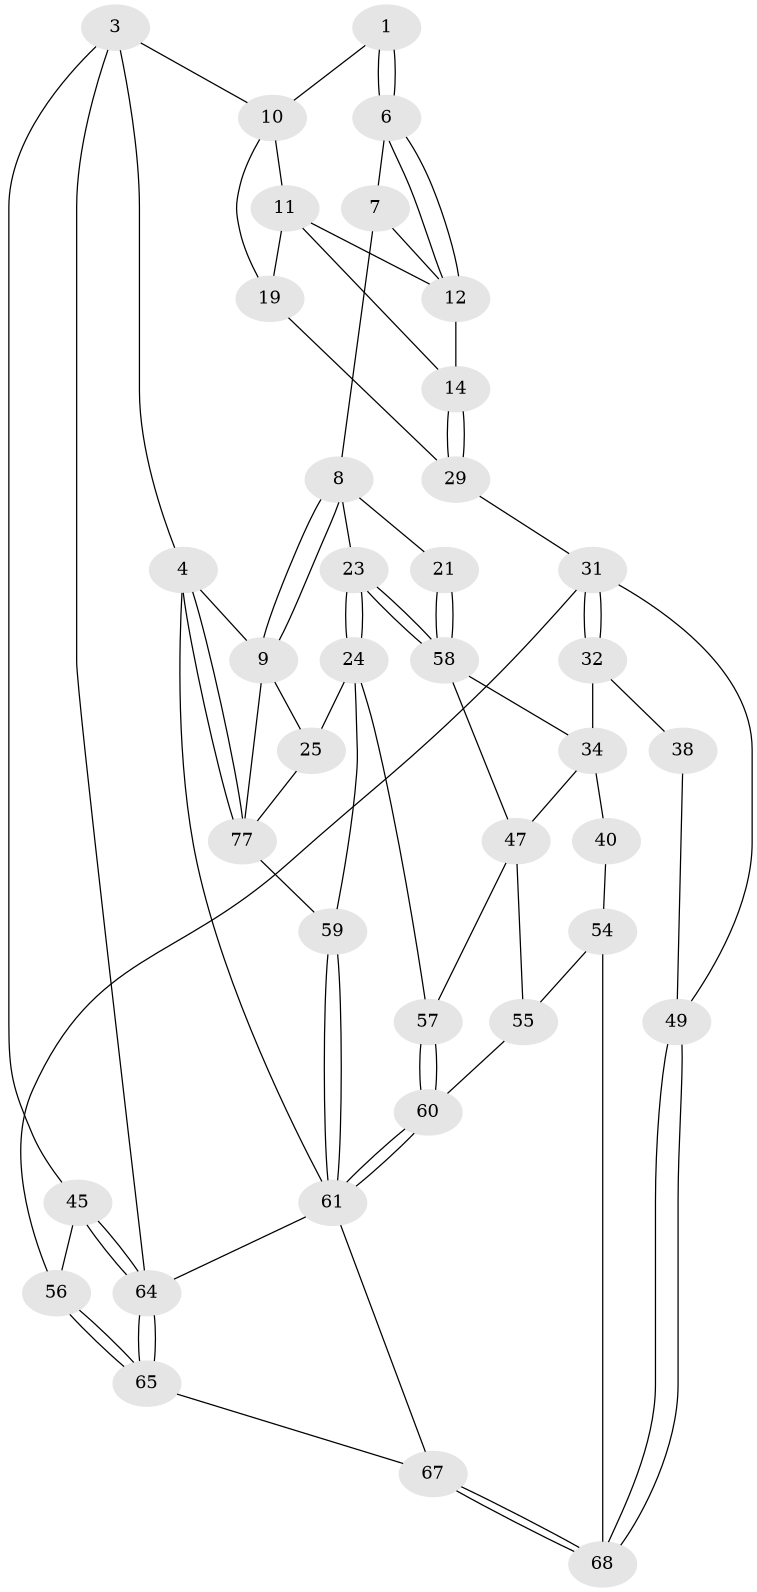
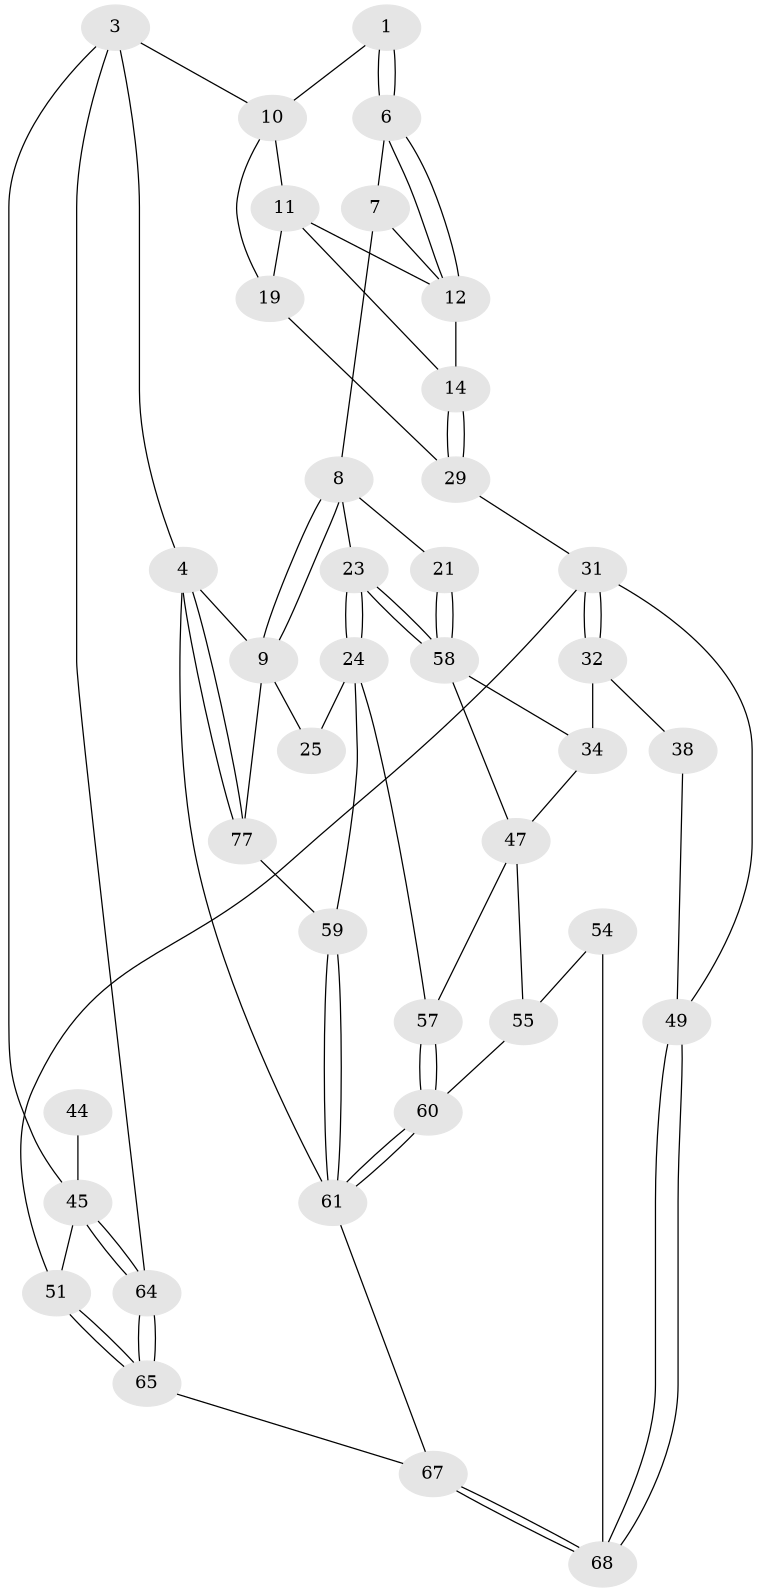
edge "25" -- "77": removed
node "40": removed
node "44": added
edge "61" -- "64": removed
node "56": label "56" -> "51"
